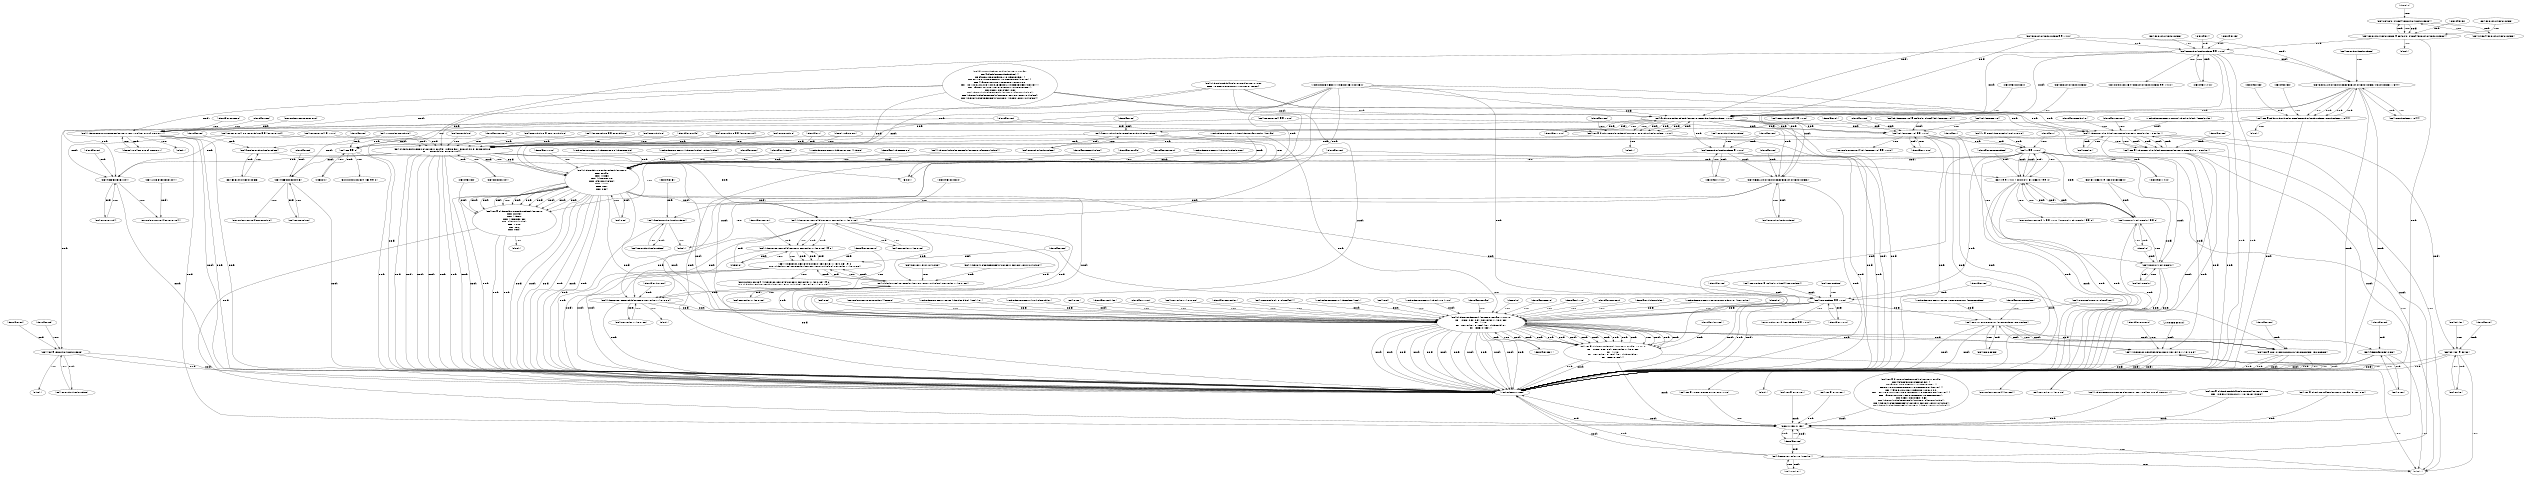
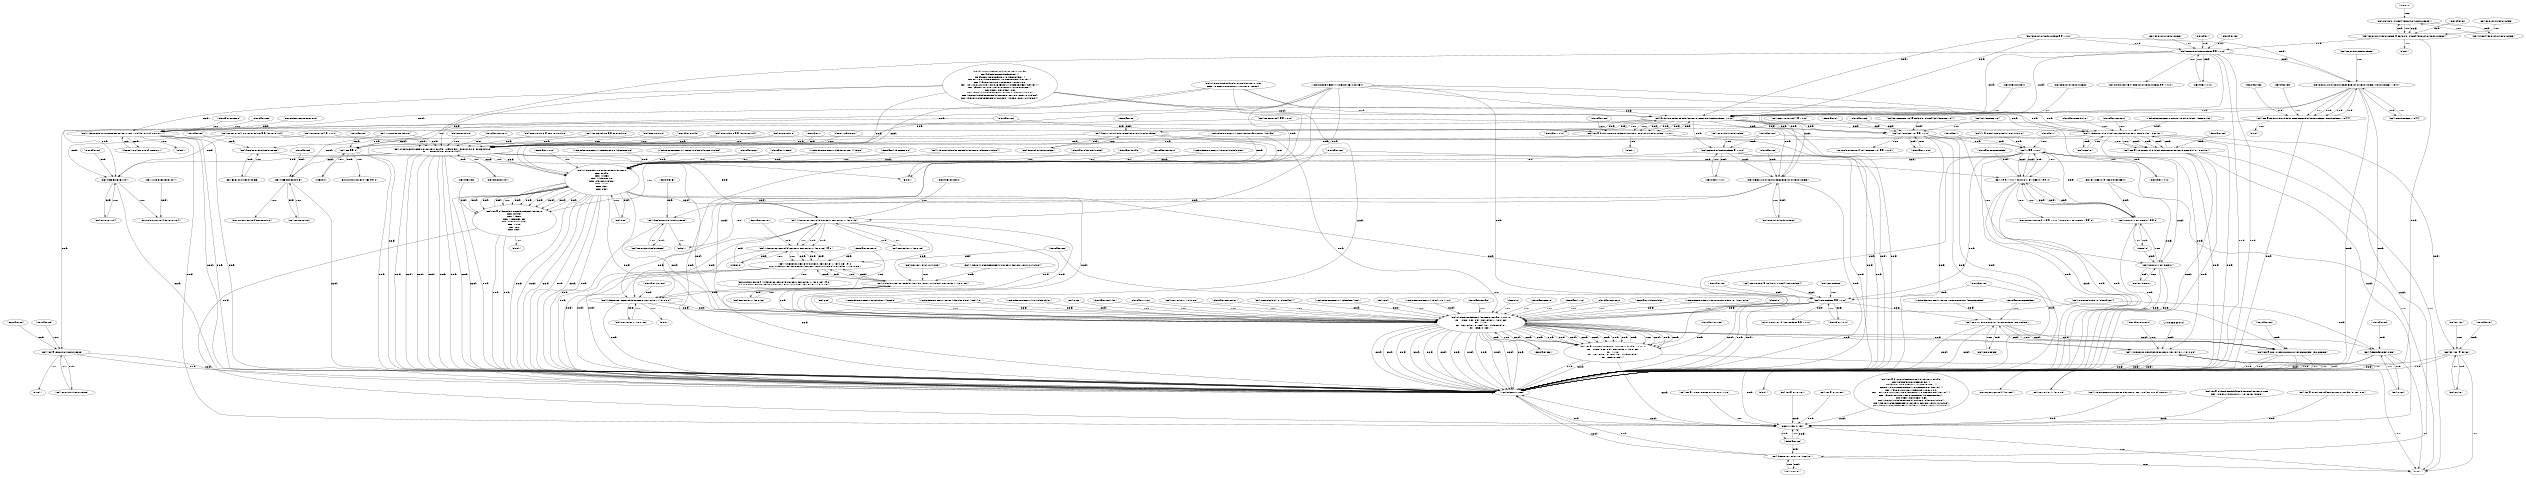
node "(MethodParameterIn,krb5_principal val_principal)": label "(MethodParameterIn,krb5_principal val_principal)" -> "(MethodParameterIn,krb5_principal client_principal)"
node "(Identifier,tgt_principal)": label "(Identifier,tgt_principal)" -> "(Identifier,client_principal)"
node "(ControlStructure,const char **e_text)": label "(ControlStructure,const char **e_text)" -> "(MethodParameterIn,const char **e_text)"
edge "(Call,rep.padata == NULL)" -> "(EncryptionKey,if (rep.padata == NULL))": label "AST: " -> "DDG: "
edge "(Call,memset(&rep, 0, sizeof(rep)))" -> "(Call,free_TGS_REP(&rep))": added, label "DDG:"
edge "(Call,ret = copy_METHOD_DATA(enc_pa_data, rep.padata))" -> "(Call,ret = KRB5KDC_ERR_NEVER_VALID)": now "(Call,ret = copy_METHOD_DATA(enc_pa_data, rep.padata))" -> "(Return,return ret;)"
